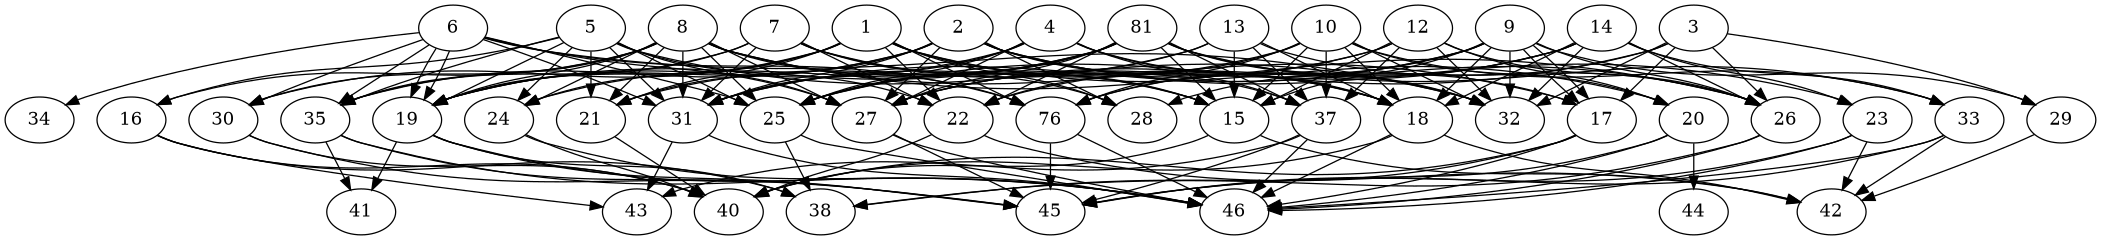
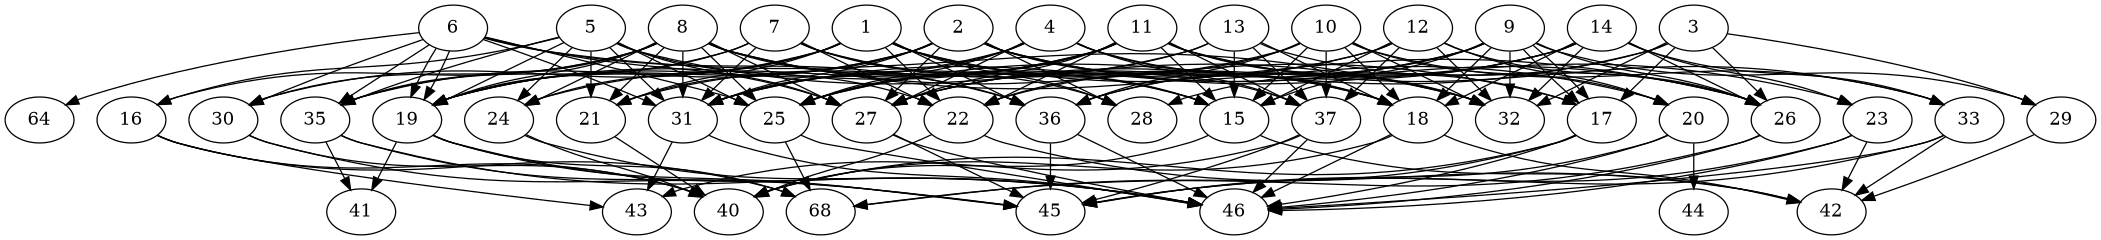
node "81": label "81" -> "11"
node "34": label "34" -> "64"
node "76": label "76" -> "36"
node "38": label "38" -> "68"
